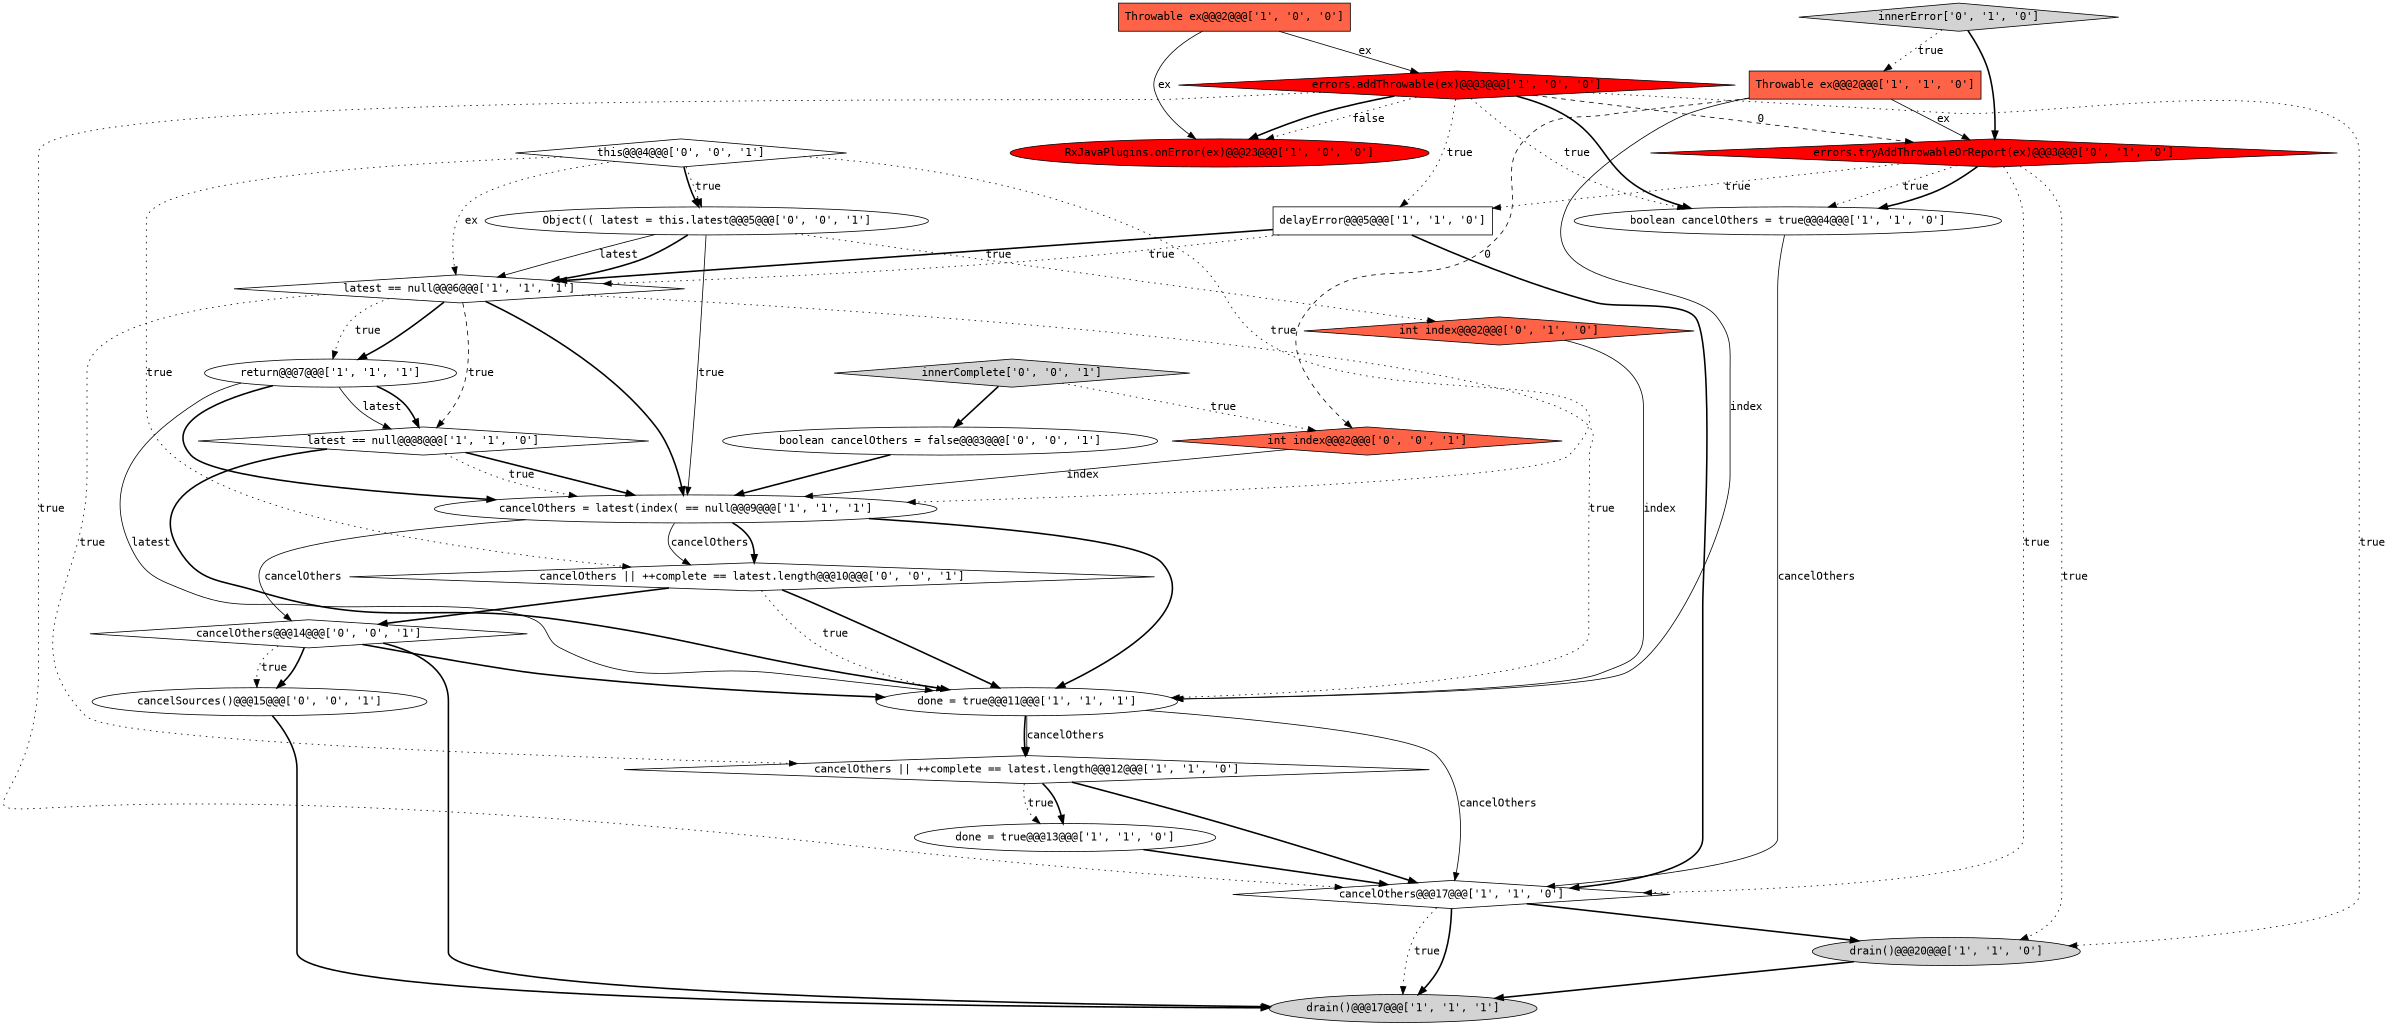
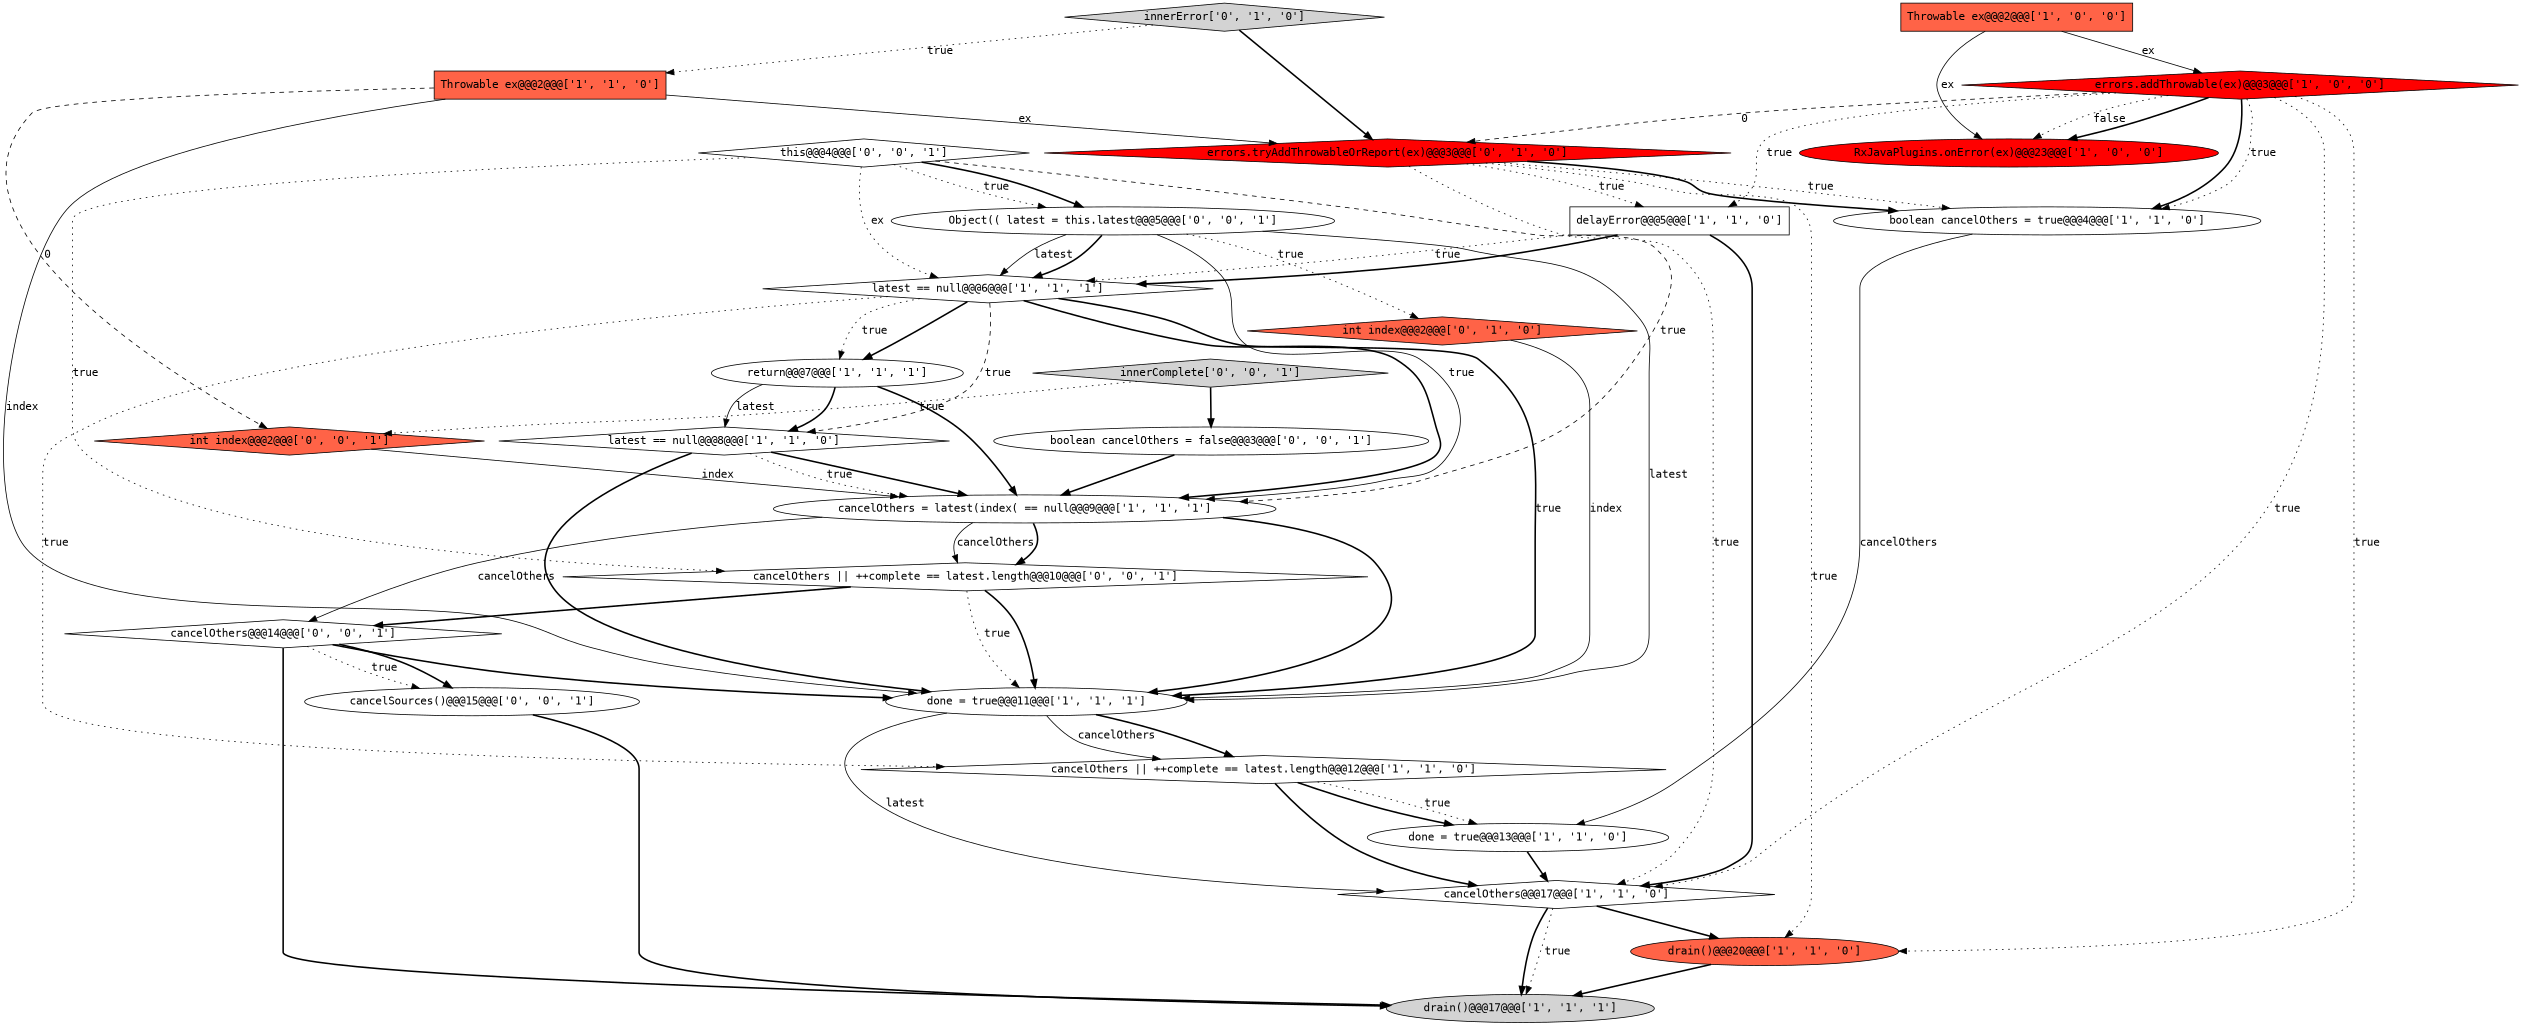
edge "latest == null@@@6@@@['1', '1', '1']" -> "done = true@@@11@@@['1', '1', '1']": style dotted -> bold
edge "this@@@4@@@['0', '0', '1']" -> "cancelOthers = latest(index( == null@@@9@@@['1', '1', '1']": style dotted -> dashed
edge "return@@@7@@@['1', '1', '1']" -> "done = true@@@11@@@['1', '1', '1']": now "Object(( latest = this.latest@@@5@@@['0', '0', '1']" -> "done = true@@@11@@@['1', '1', '1']"
edge "boolean cancelOthers = true@@@4@@@['1', '1', '0']" -> "cancelOthers@@@17@@@['1', '1', '0']": now "boolean cancelOthers = true@@@4@@@['1', '1', '0']" -> "done = true@@@13@@@['1', '1', '0']"
edge "done = true@@@11@@@['1', '1', '1']" -> "cancelOthers@@@17@@@['1', '1', '0']": label "cancelOthers" -> "latest"
node "drain()@@@20@@@['1', '1', '0']": fillcolor lightgray -> tomato
